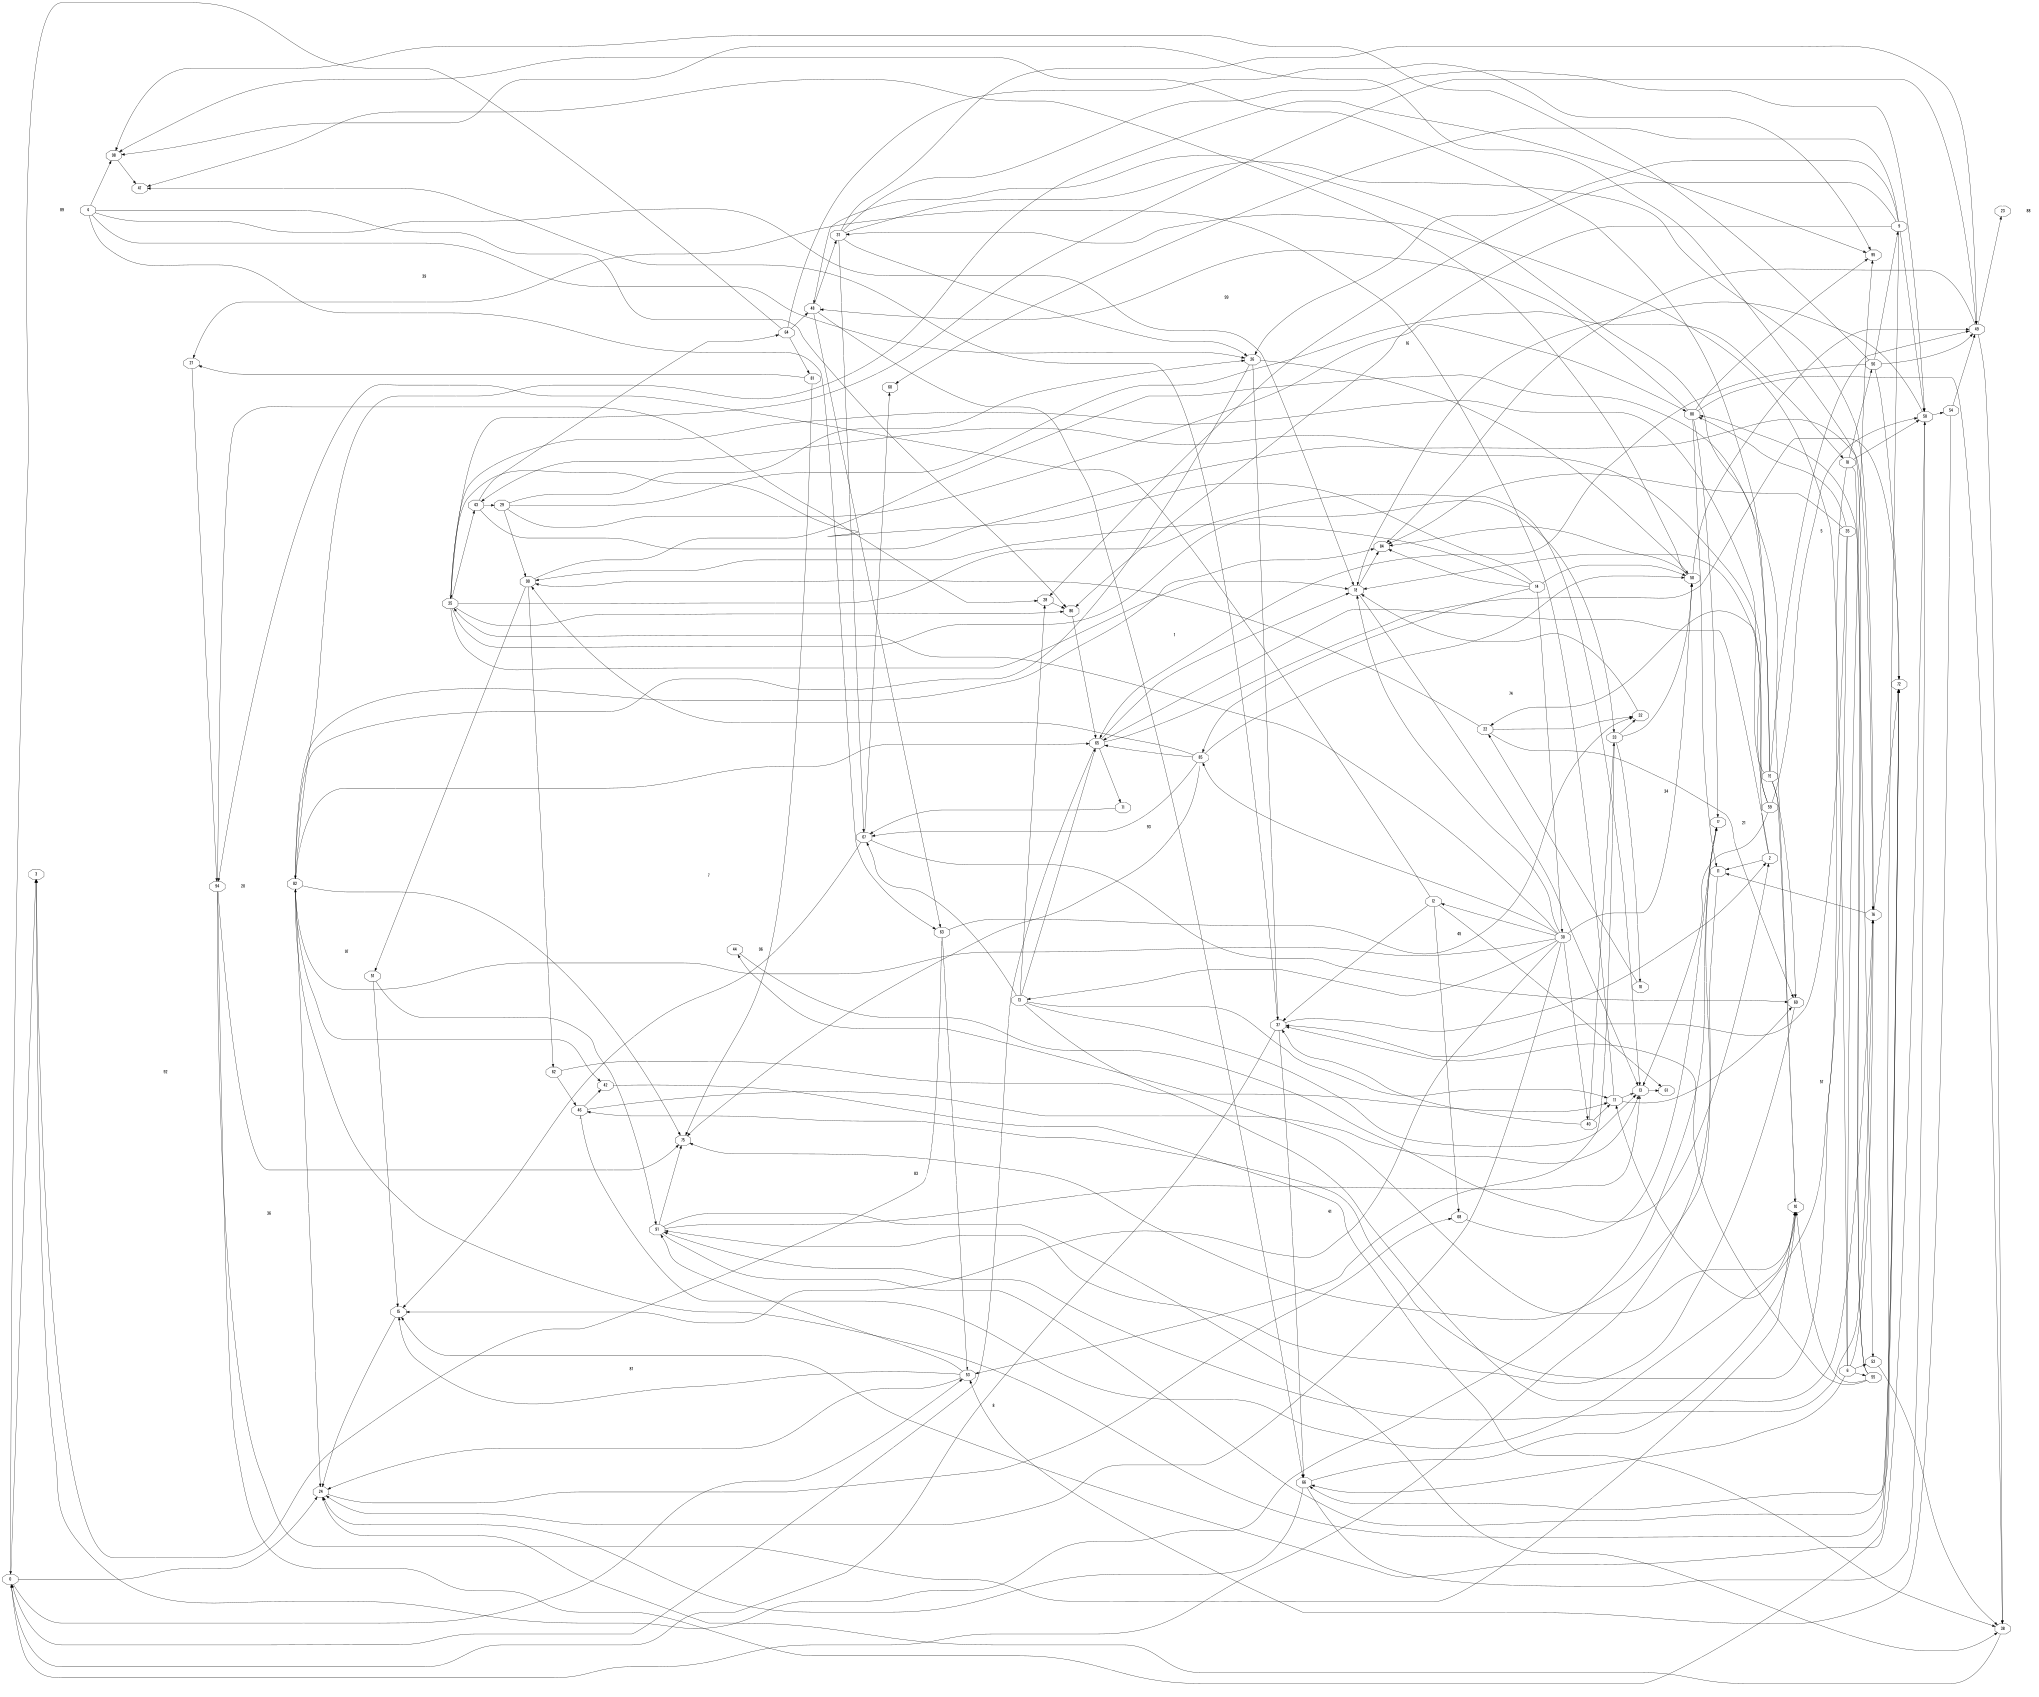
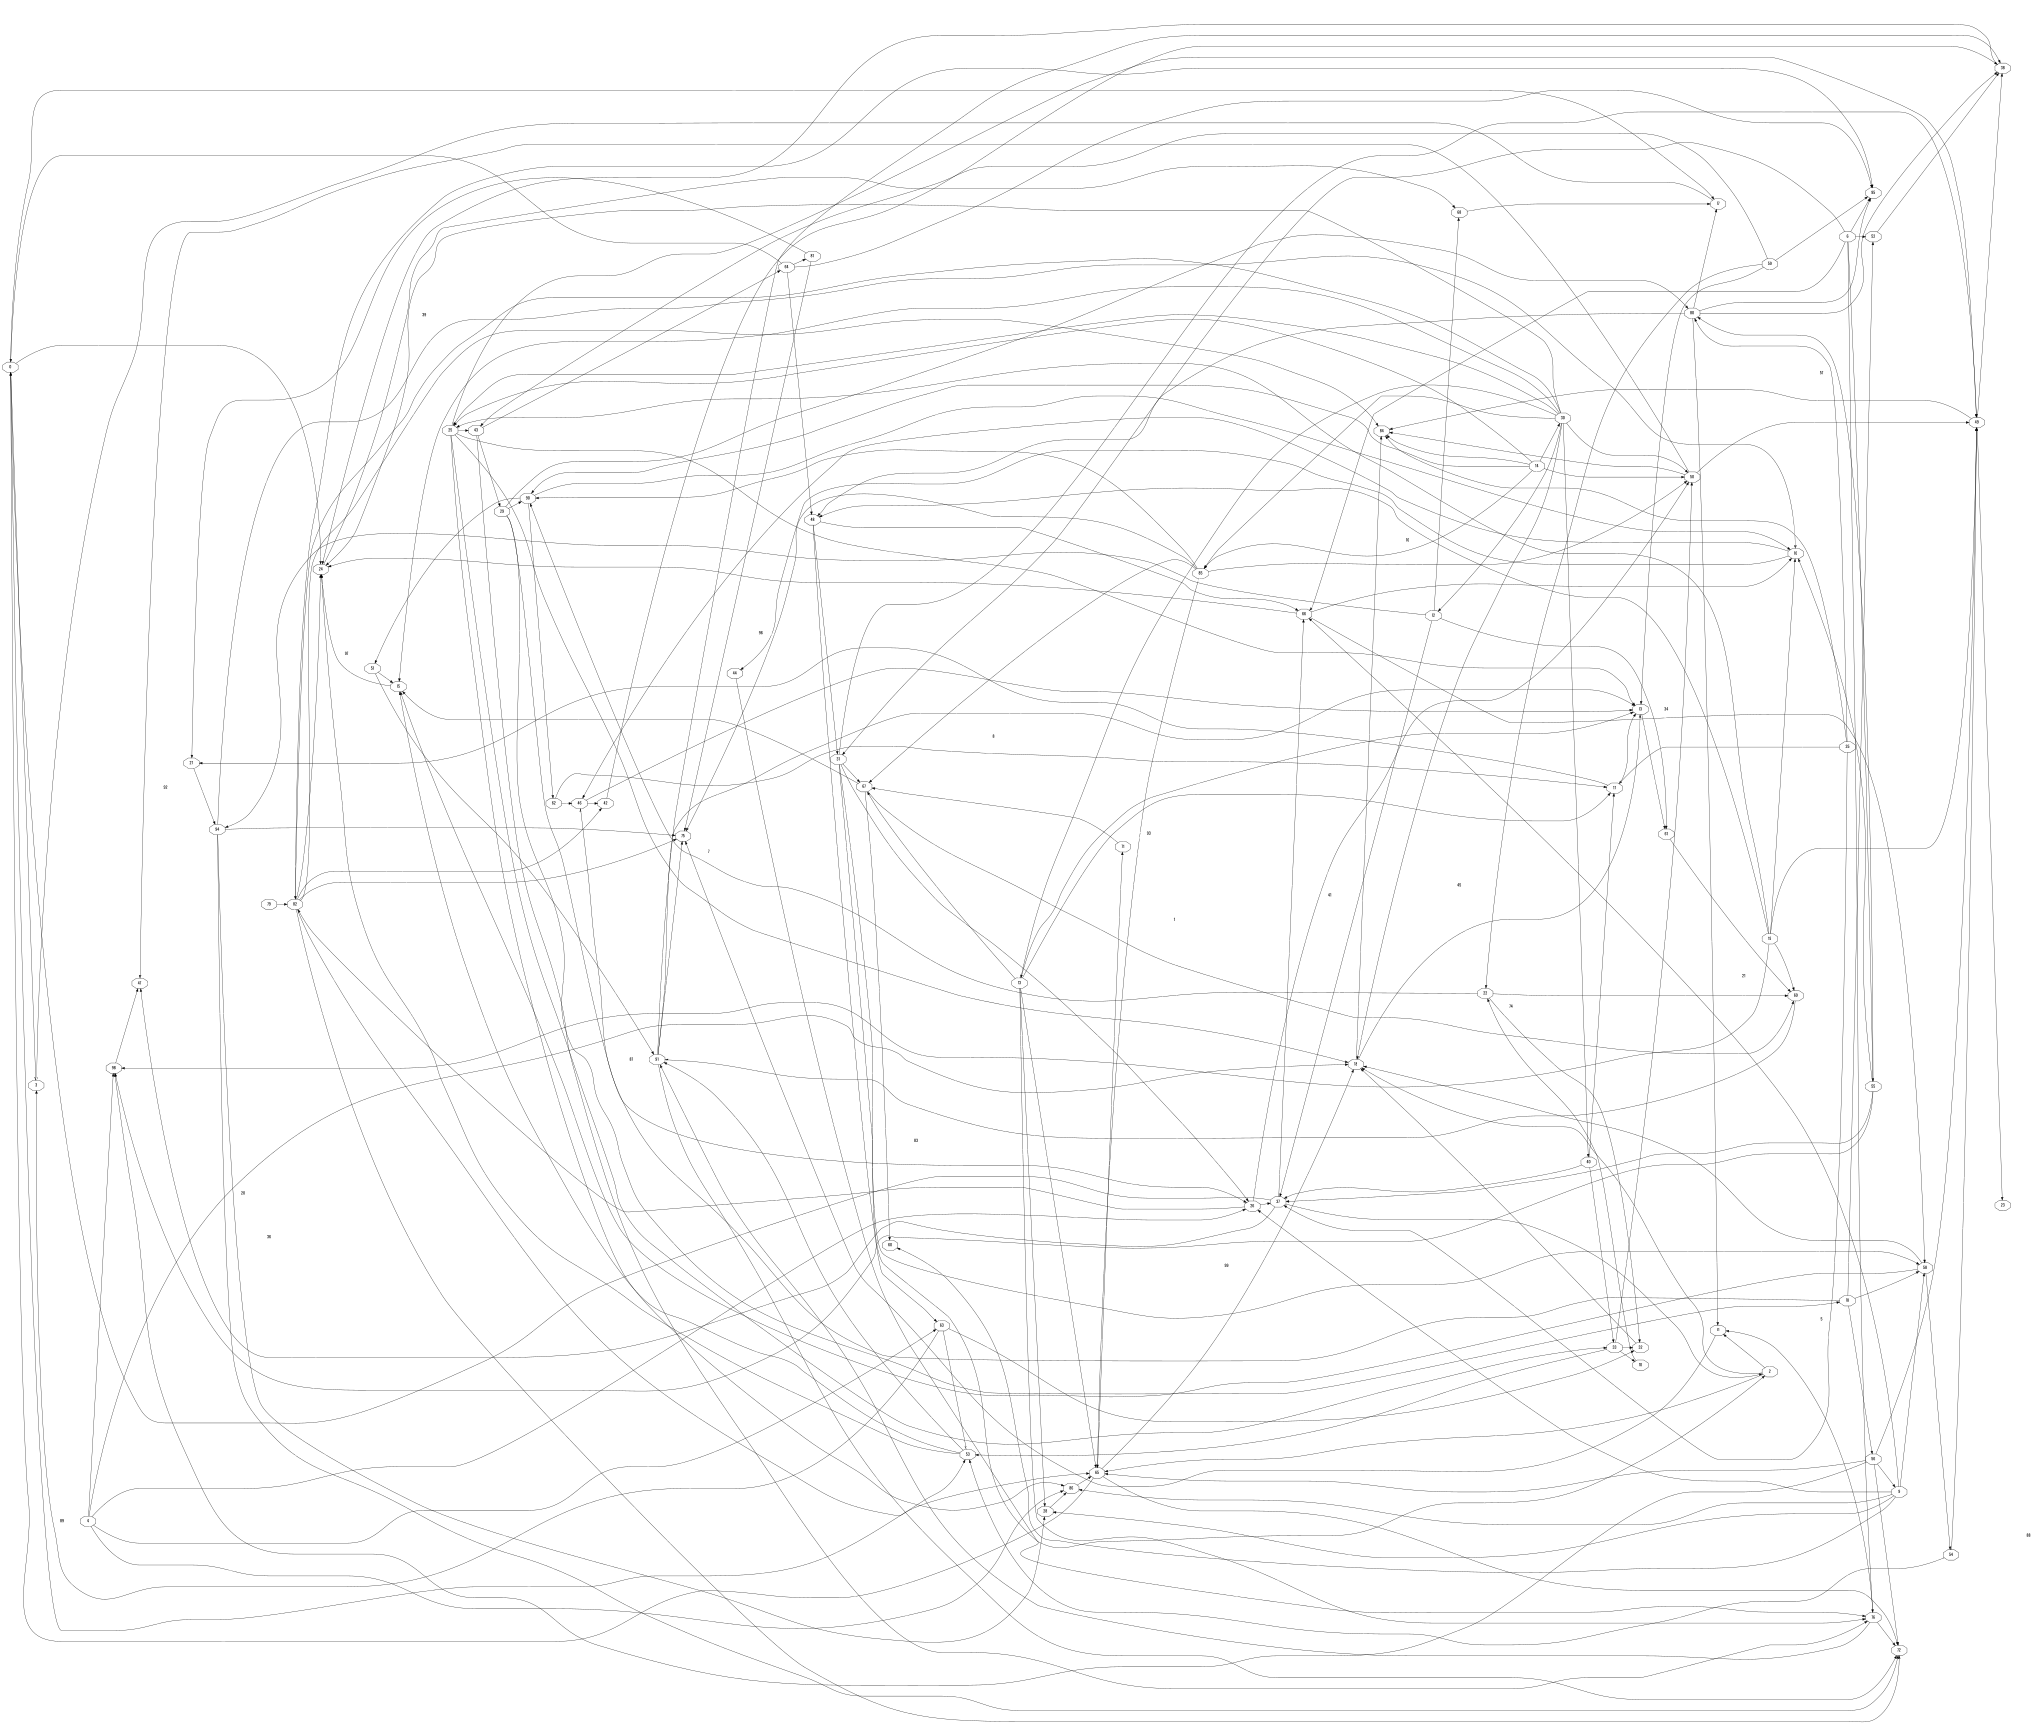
edge "59" -> "58": now "59" -> "95"
node "79": added
edge "17" -> "69": now "61" -> "69"
